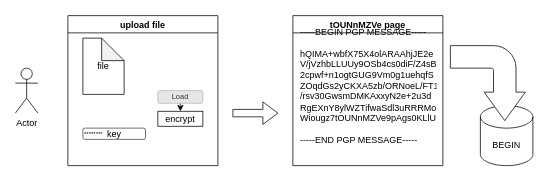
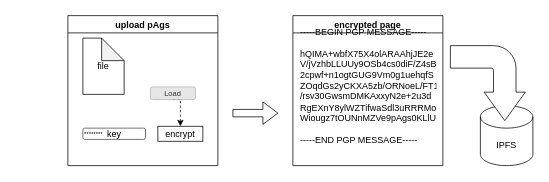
node "upload file": label "upload file" -> "upload pAgs"
node "tOUNnMZVe page": label "tOUNnMZVe page" -> "encrypted page"
node "Actor": removed
node "Load": moved (180, 97) -> (173, 93)
node "encrypt": moved (180, 119) -> (180, 134)
node "BEGIN": label "BEGIN" -> "IPFS"
